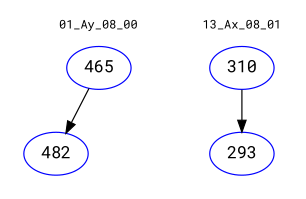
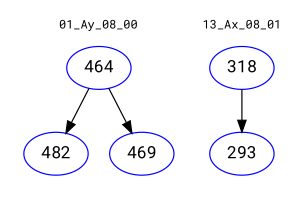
node "465": label "465" -> "464"
node "310": label "310" -> "318"
node "469": added
